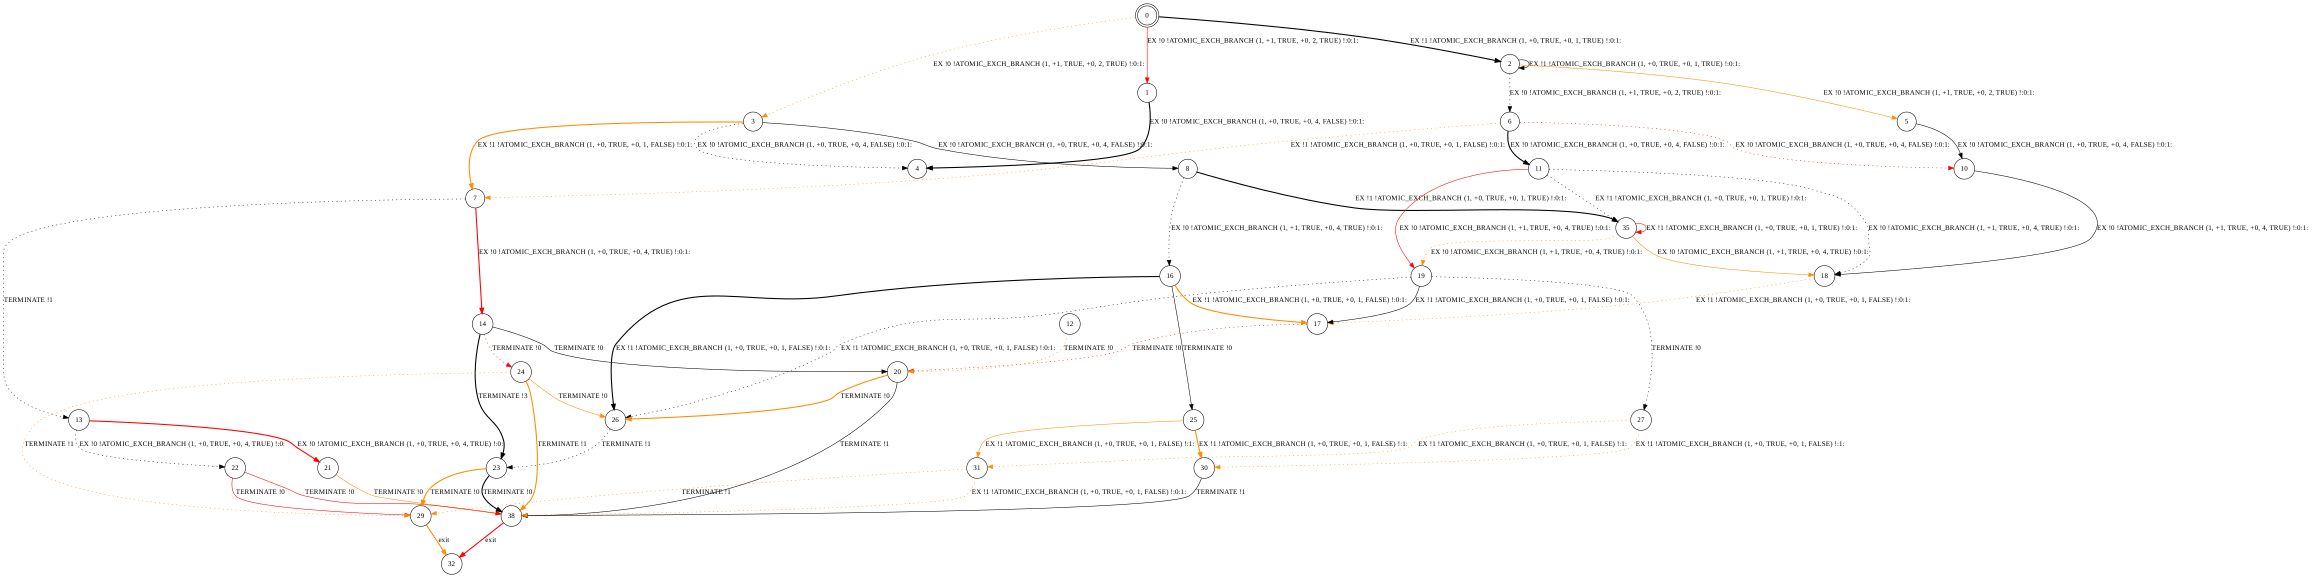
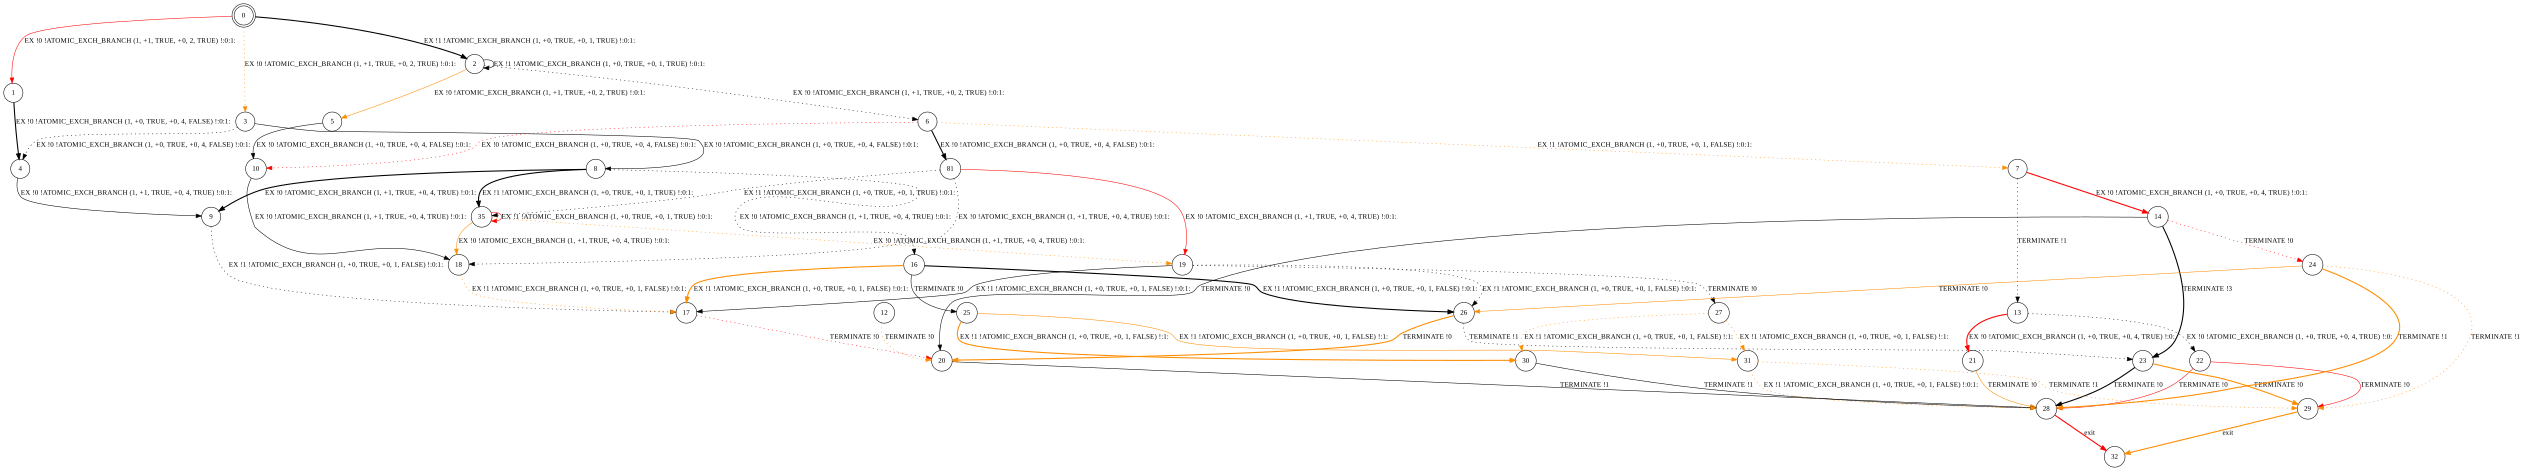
edge "3" -> "7": removed, label "EX !1 !ATOMIC_EXCH_BRANCH (1, +0, TRUE, +0, 1, FALSE) !:0:1:"
node "11": label "11" -> "81"
node "9": added
edge "20" -> "26": reversed
node "38": label "38" -> "28"
